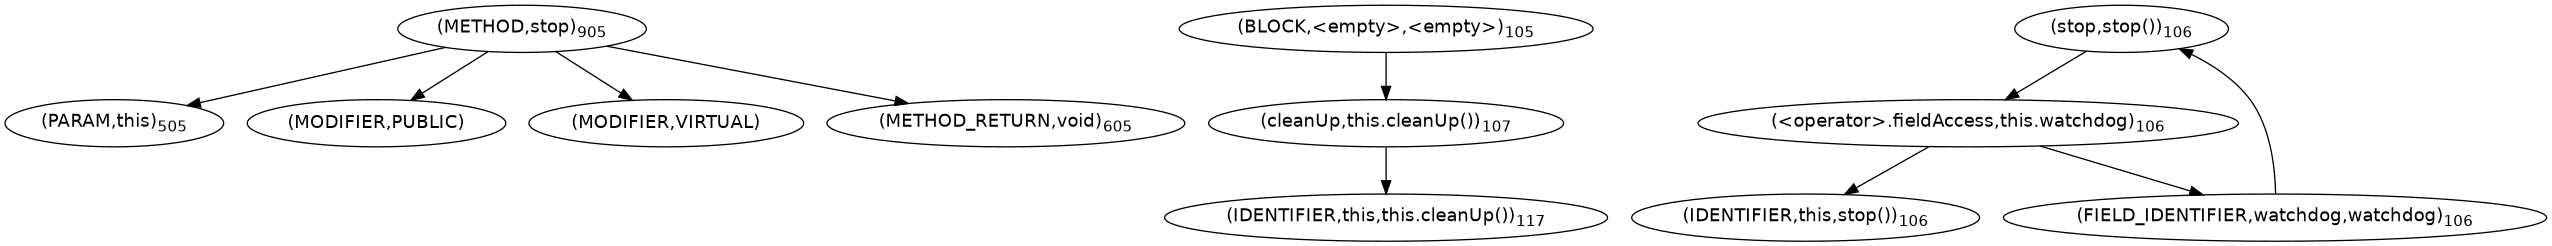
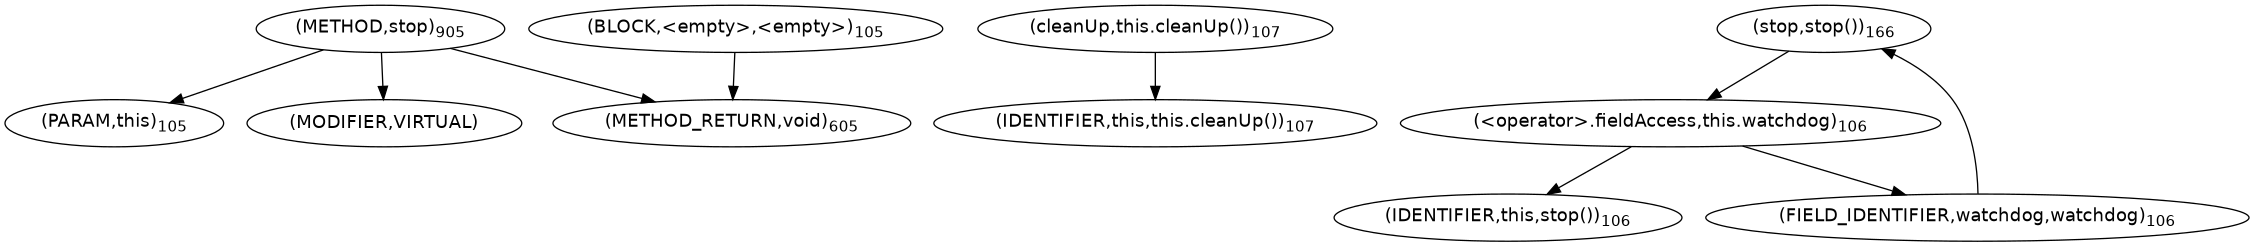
node "(stop,stop())": text "106" -> "166"
edge "(BLOCK,<empty>,<empty>)" -> "(cleanUp,this.cleanUp())": now "(BLOCK,<empty>,<empty>)" -> "(METHOD_RETURN,void)"
node "(PARAM,this)": text "505" -> "105"
node "(MODIFIER,PUBLIC)": removed
node "(IDENTIFIER,this,this.cleanUp())": text "117" -> "107"
